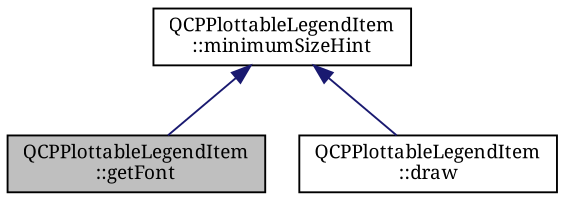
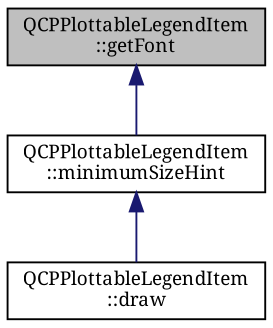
edge "QCPPlottableLegendItem ::getFont" -> "QCPPlottableLegendItem ::minimumSizeHint": reversed
